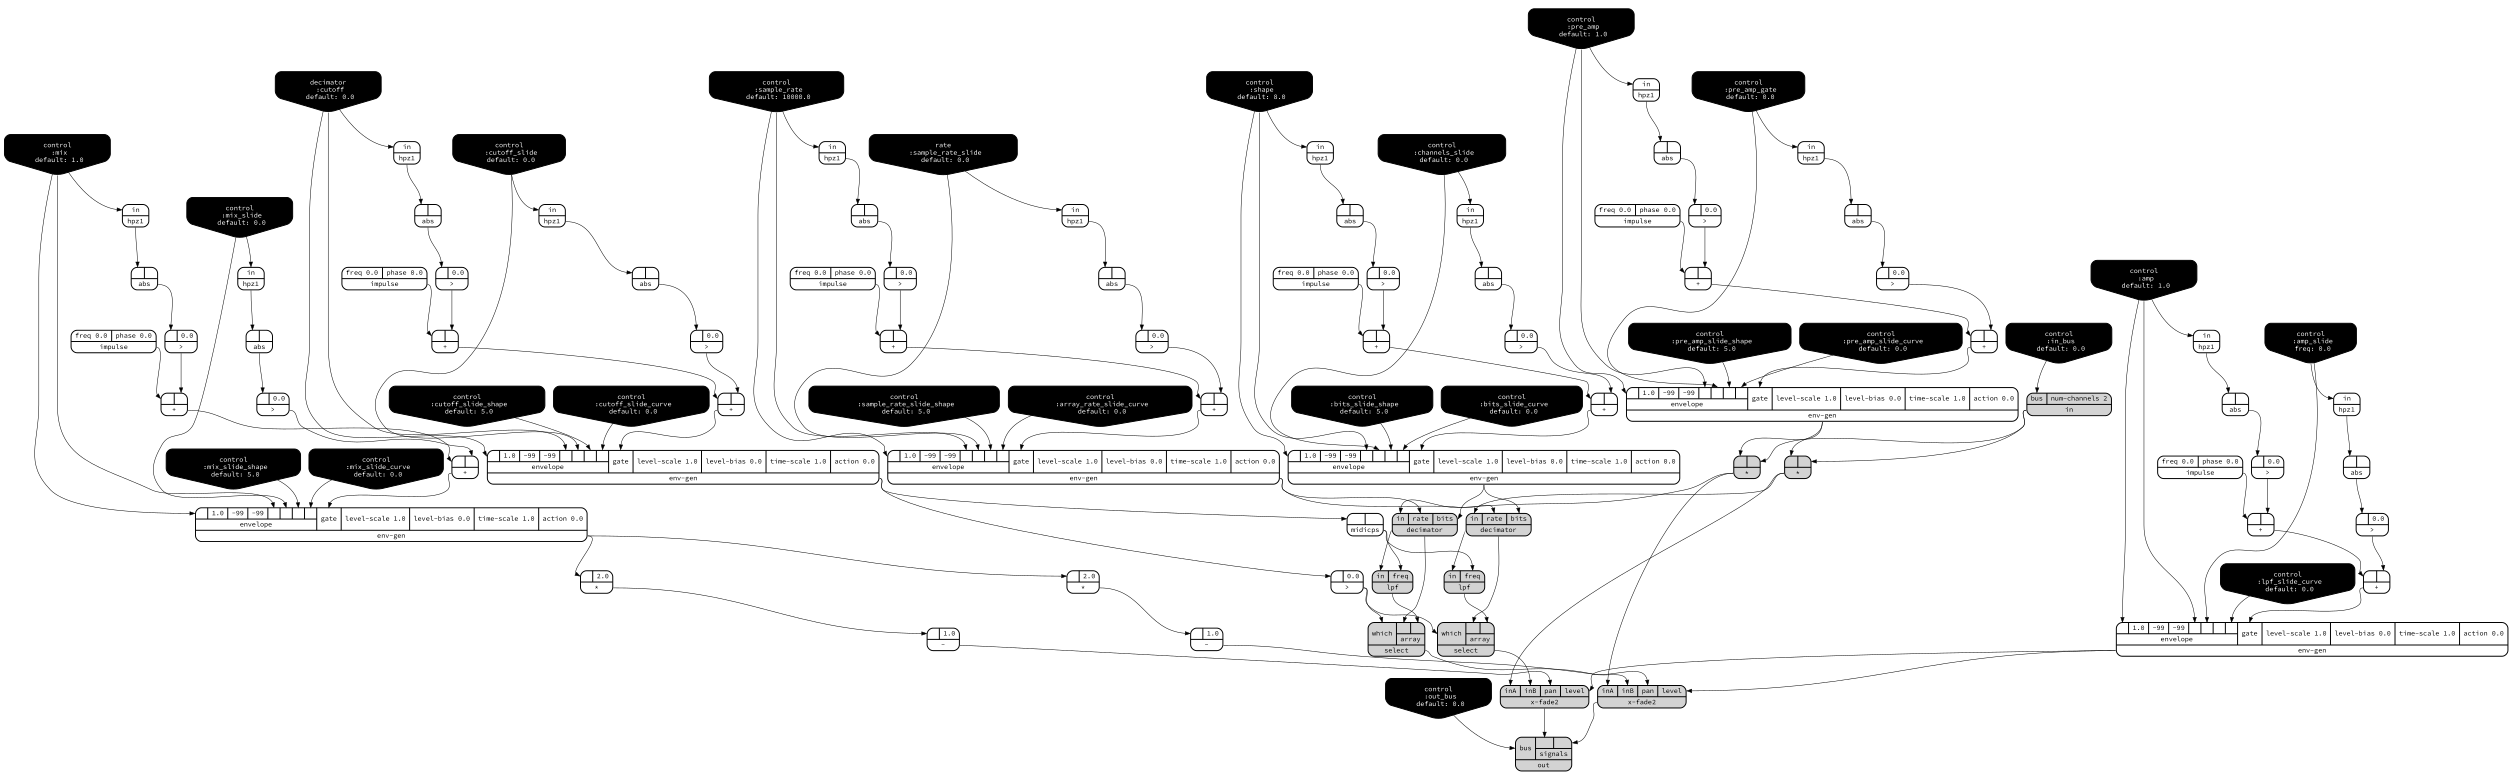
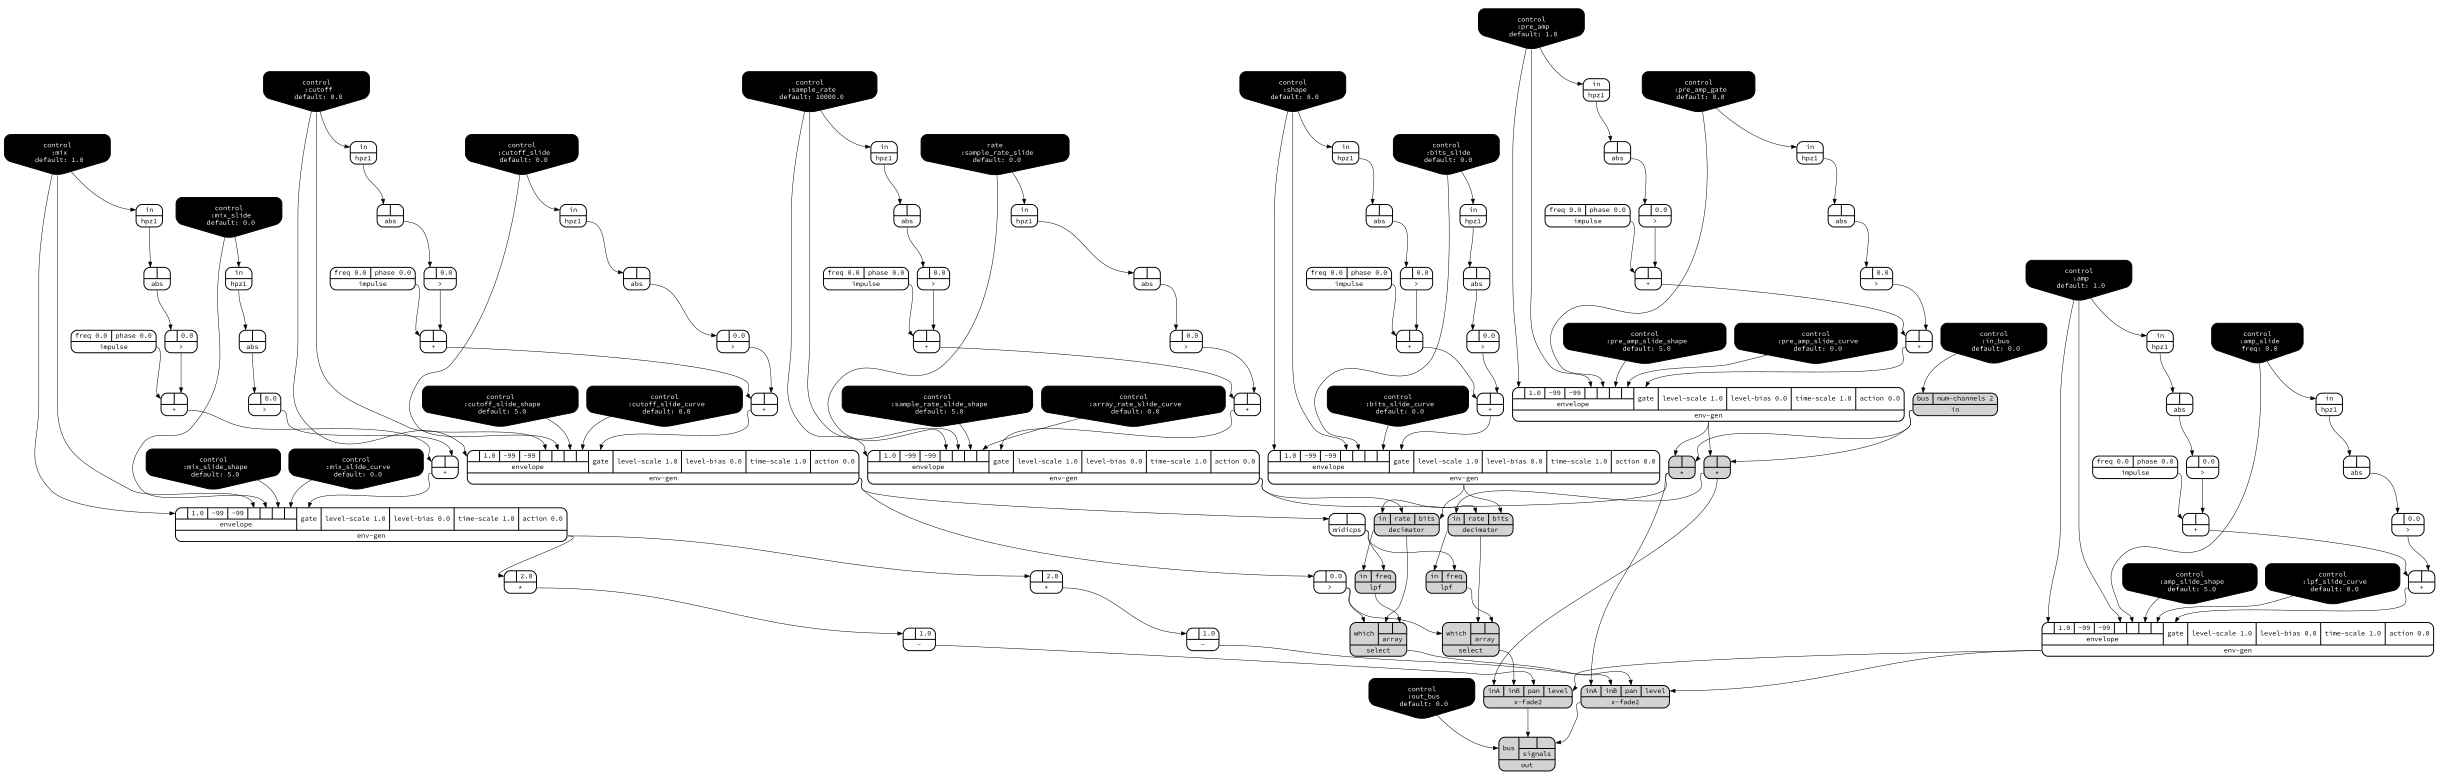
node "decimator :cutoff default: 0.0": label "decimator :cutoff default: 0.0" -> "control :cutoff default: 0.0"
node "control :channels_slide default: 0.0": label "control :channels_slide default: 0.0" -> "control :bits_slide default: 0.0"
node "control :bits_slide_shape default: 5.0": removed
node "control :amp_slide_shape default: 5.0": added
